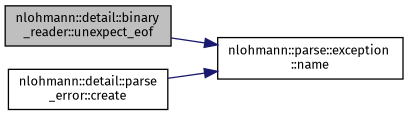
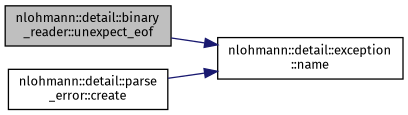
node "nlohmann::parse::exception ::name": label "nlohmann::parse::exception ::name" -> "nlohmann::detail::exception ::name"
